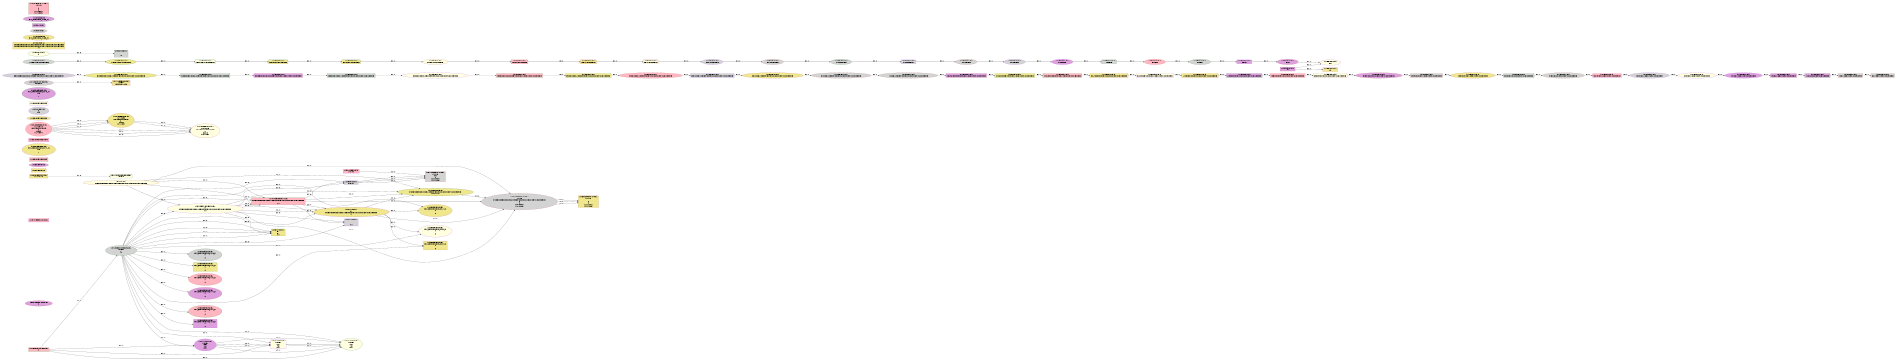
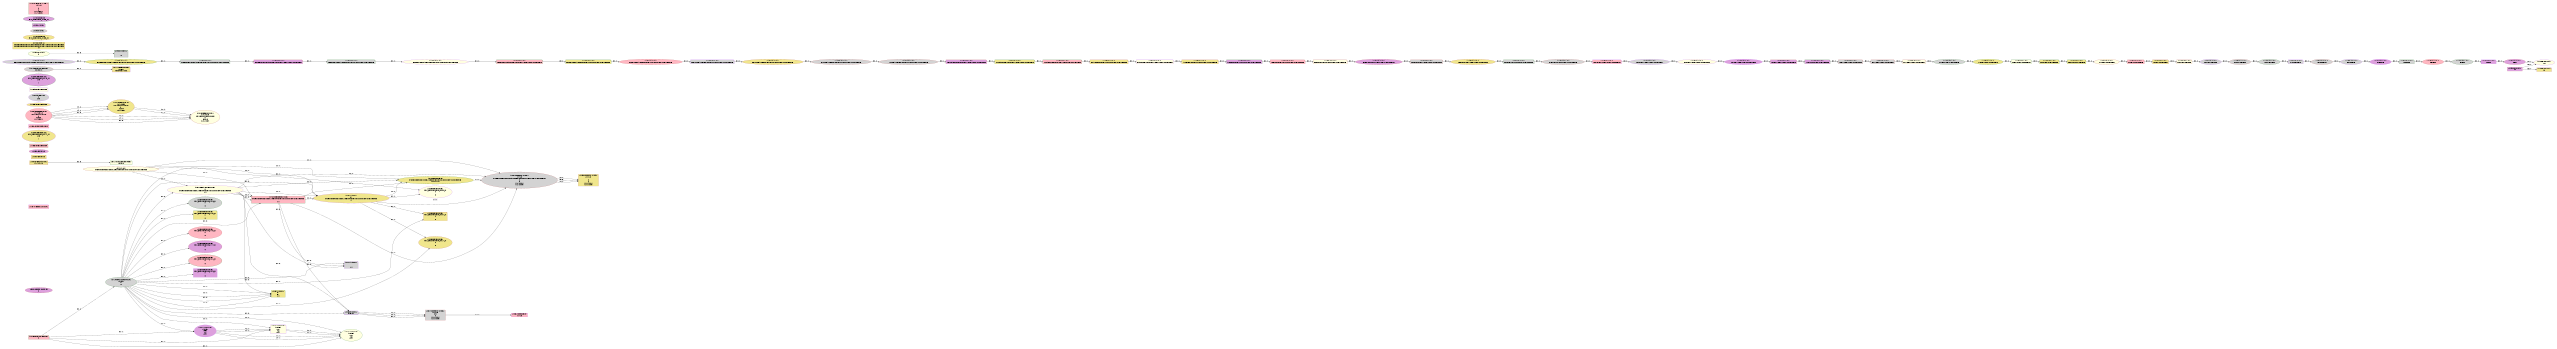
node "4217588.CharNextA 882630982b85786081a5cd5df0": added
edge "4218342.RegCloseKey 4217463" -> "4218278.RegQueryValueExA 4217463 070 0 2147413062 2147413056": reversed
